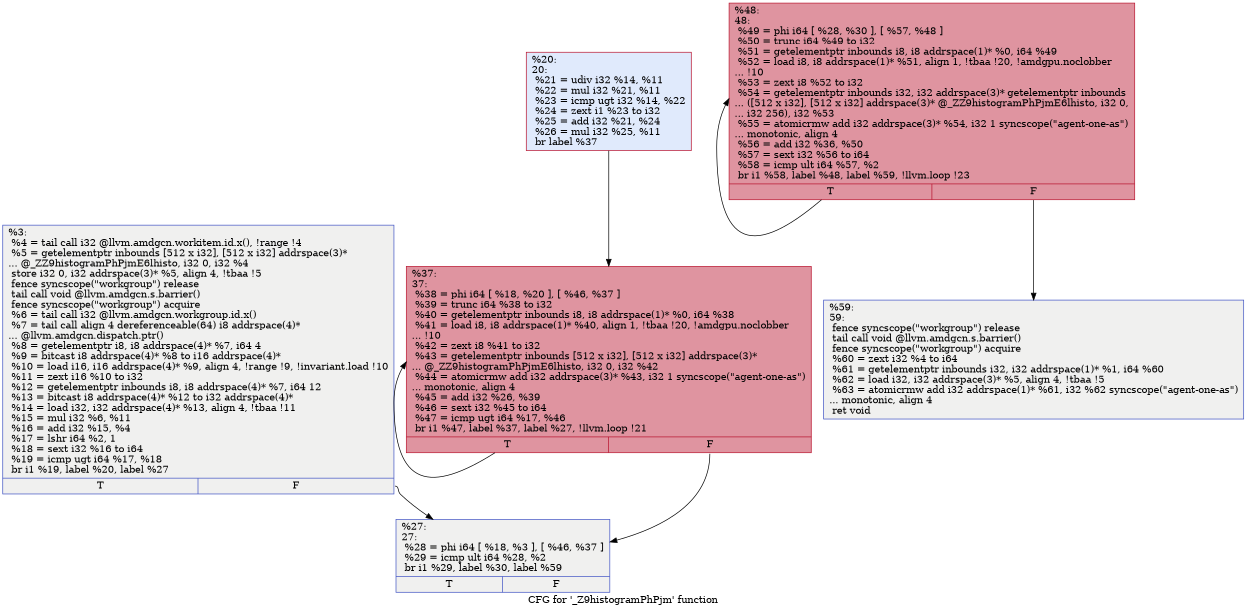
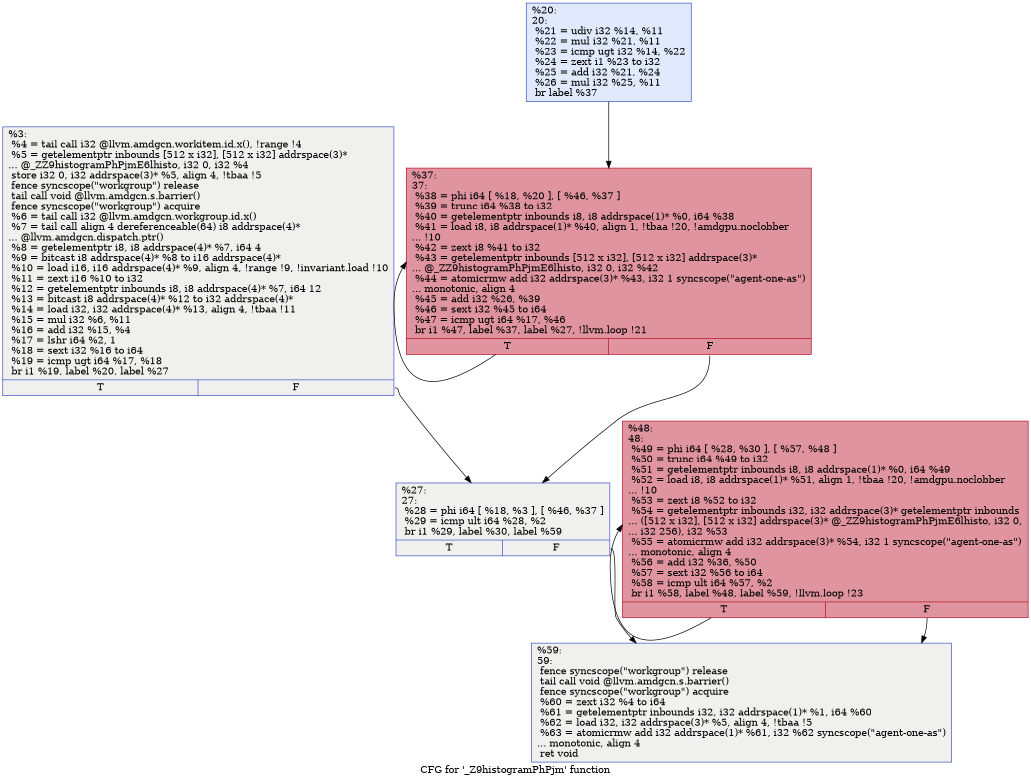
node "%20:": color #b70d28ff -> #3d50c3ff
edge "%27:" -> "%59:": added
